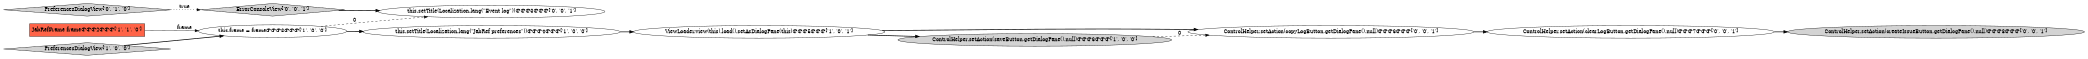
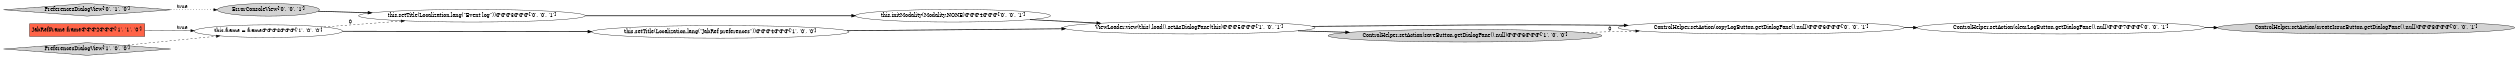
node "ErrorConsoleView['0', '0', '1']": shape diamond -> ellipse
node "this.initModality(Modality.NONE)@@@4@@@['0', '0', '1']": added
edge "JabRefFrame frame@@@2@@@['1', '1', '0']" -> "this.frame = frame@@@3@@@['1', '0', '0']": label "frame" -> "true"
edge "PreferencesDialogView['1', '0', '0']" -> "this.frame = frame@@@3@@@['1', '0', '0']": style bold -> dashed
